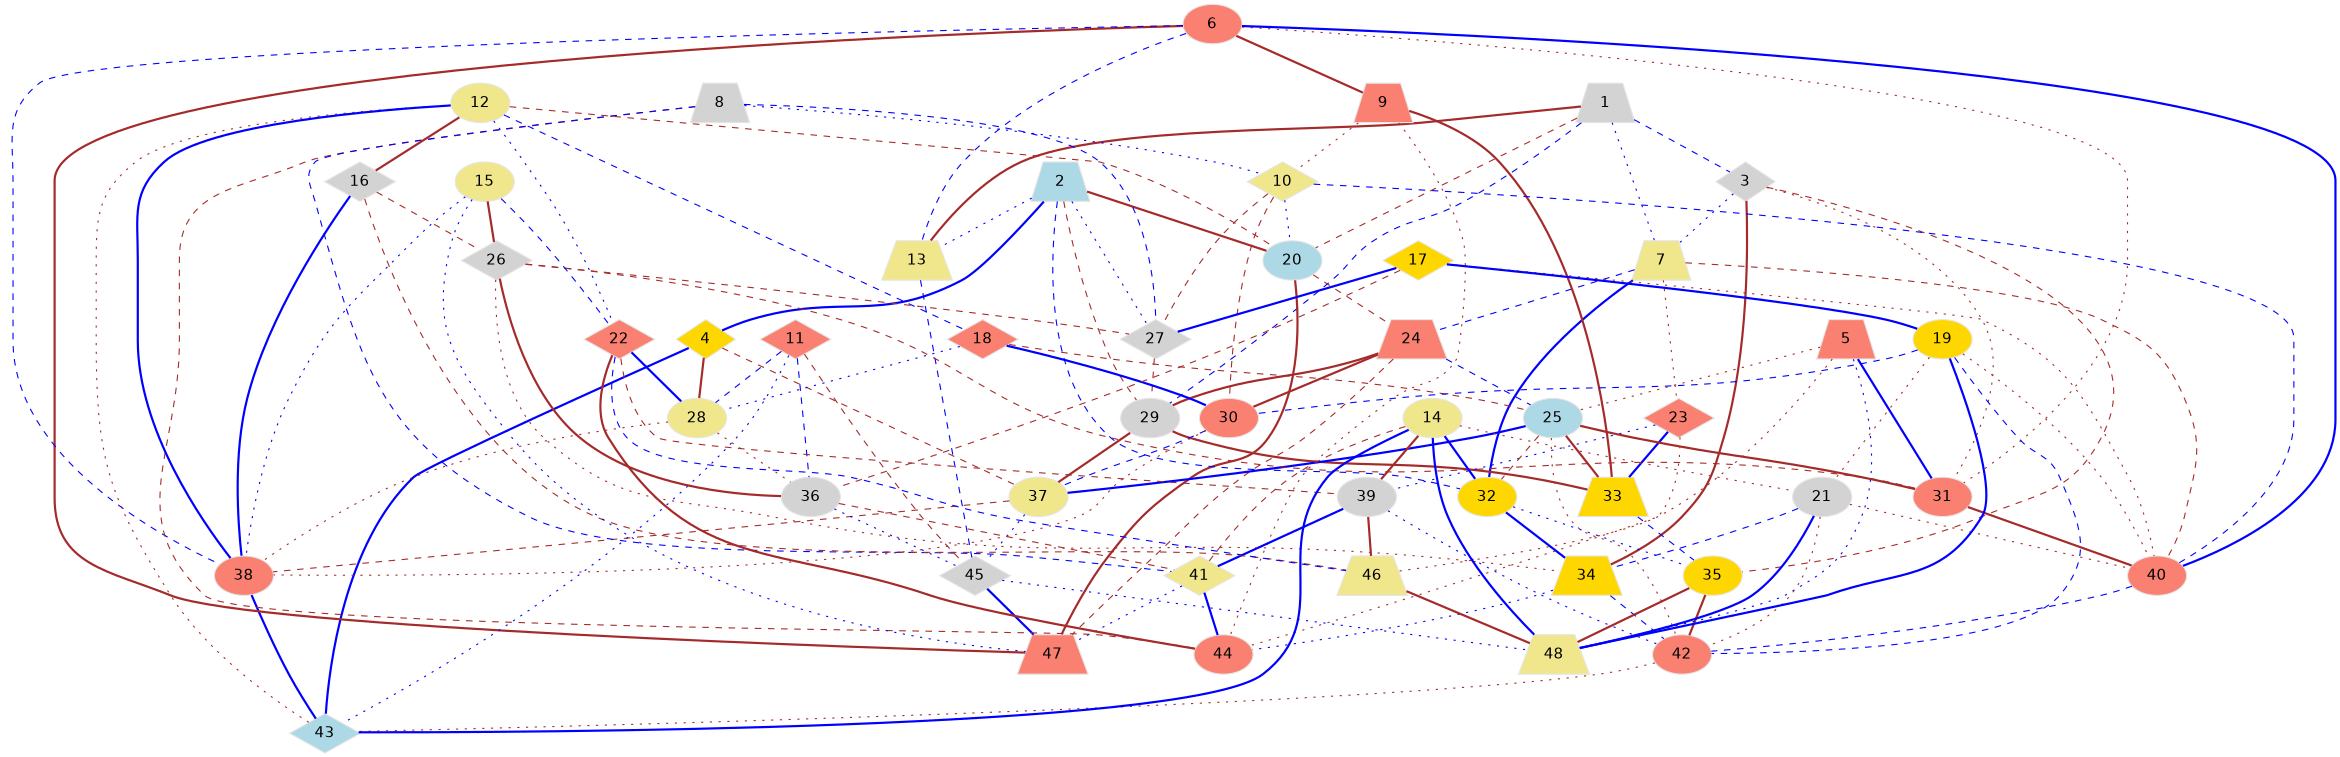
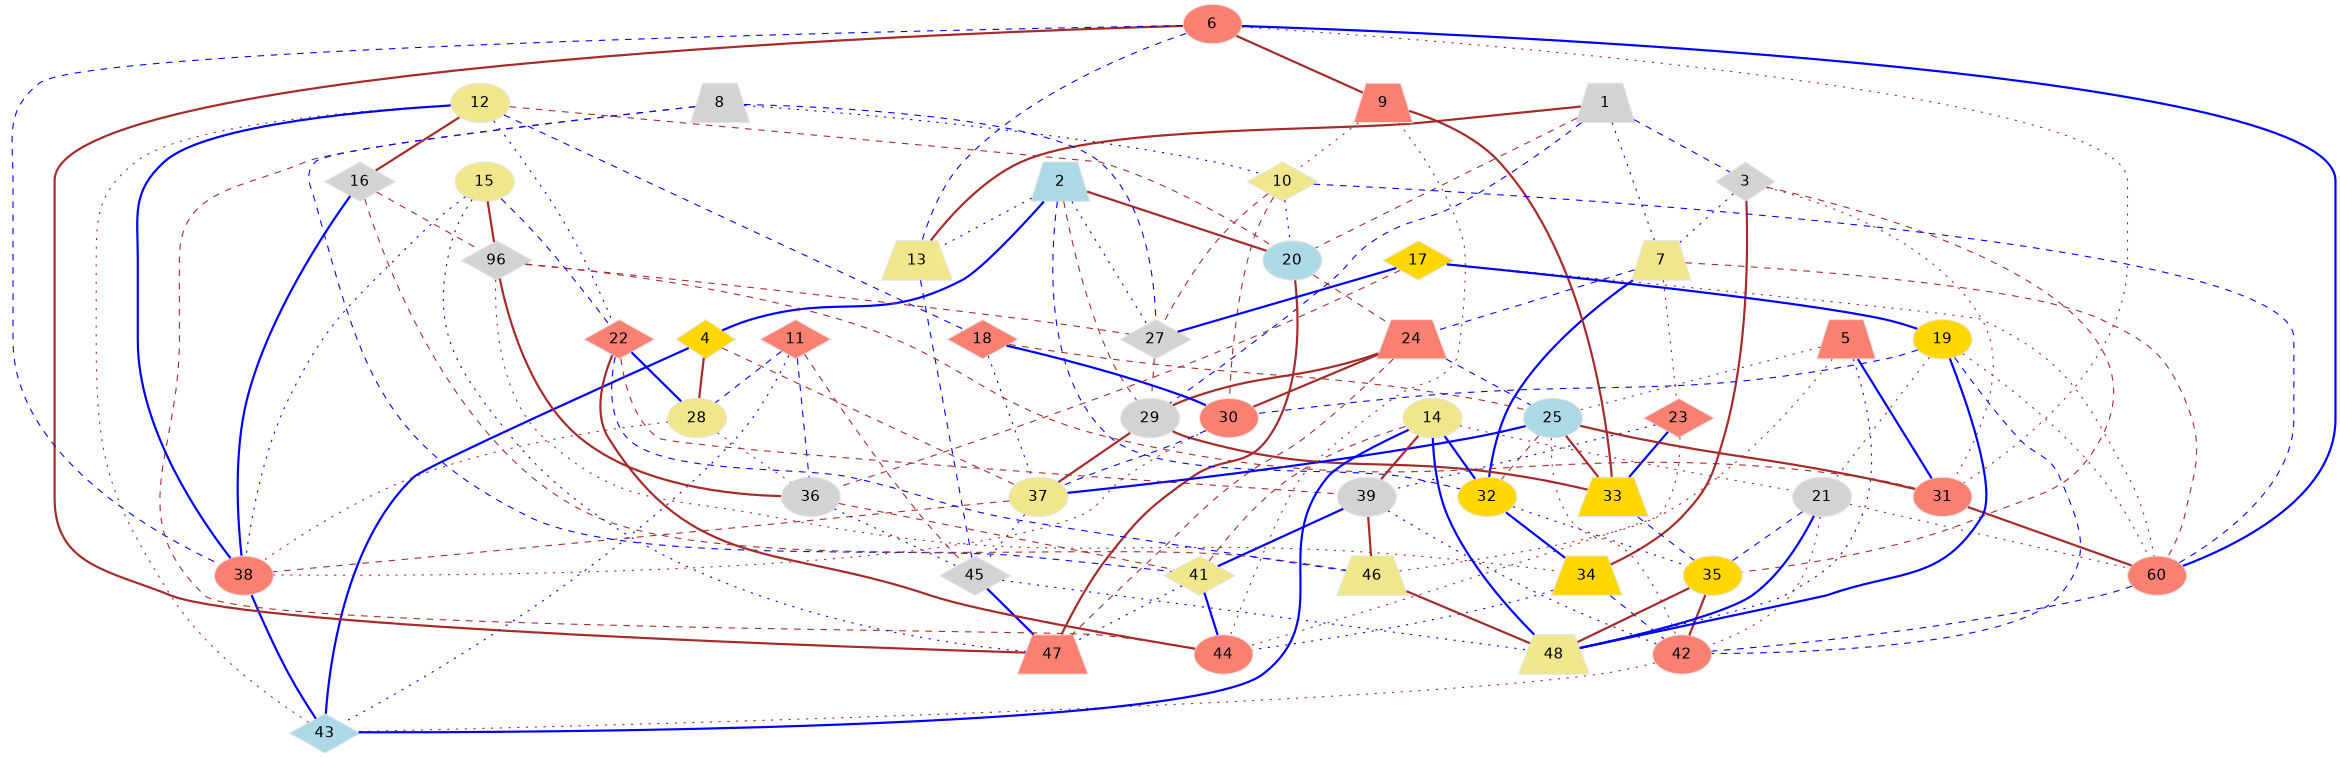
node "26": label "26" -> "96"
edge "18" -- "28": now "18" -- "37"
edge "21" -- "34": now "21" -- "35"
node "40": label "40" -> "60"
